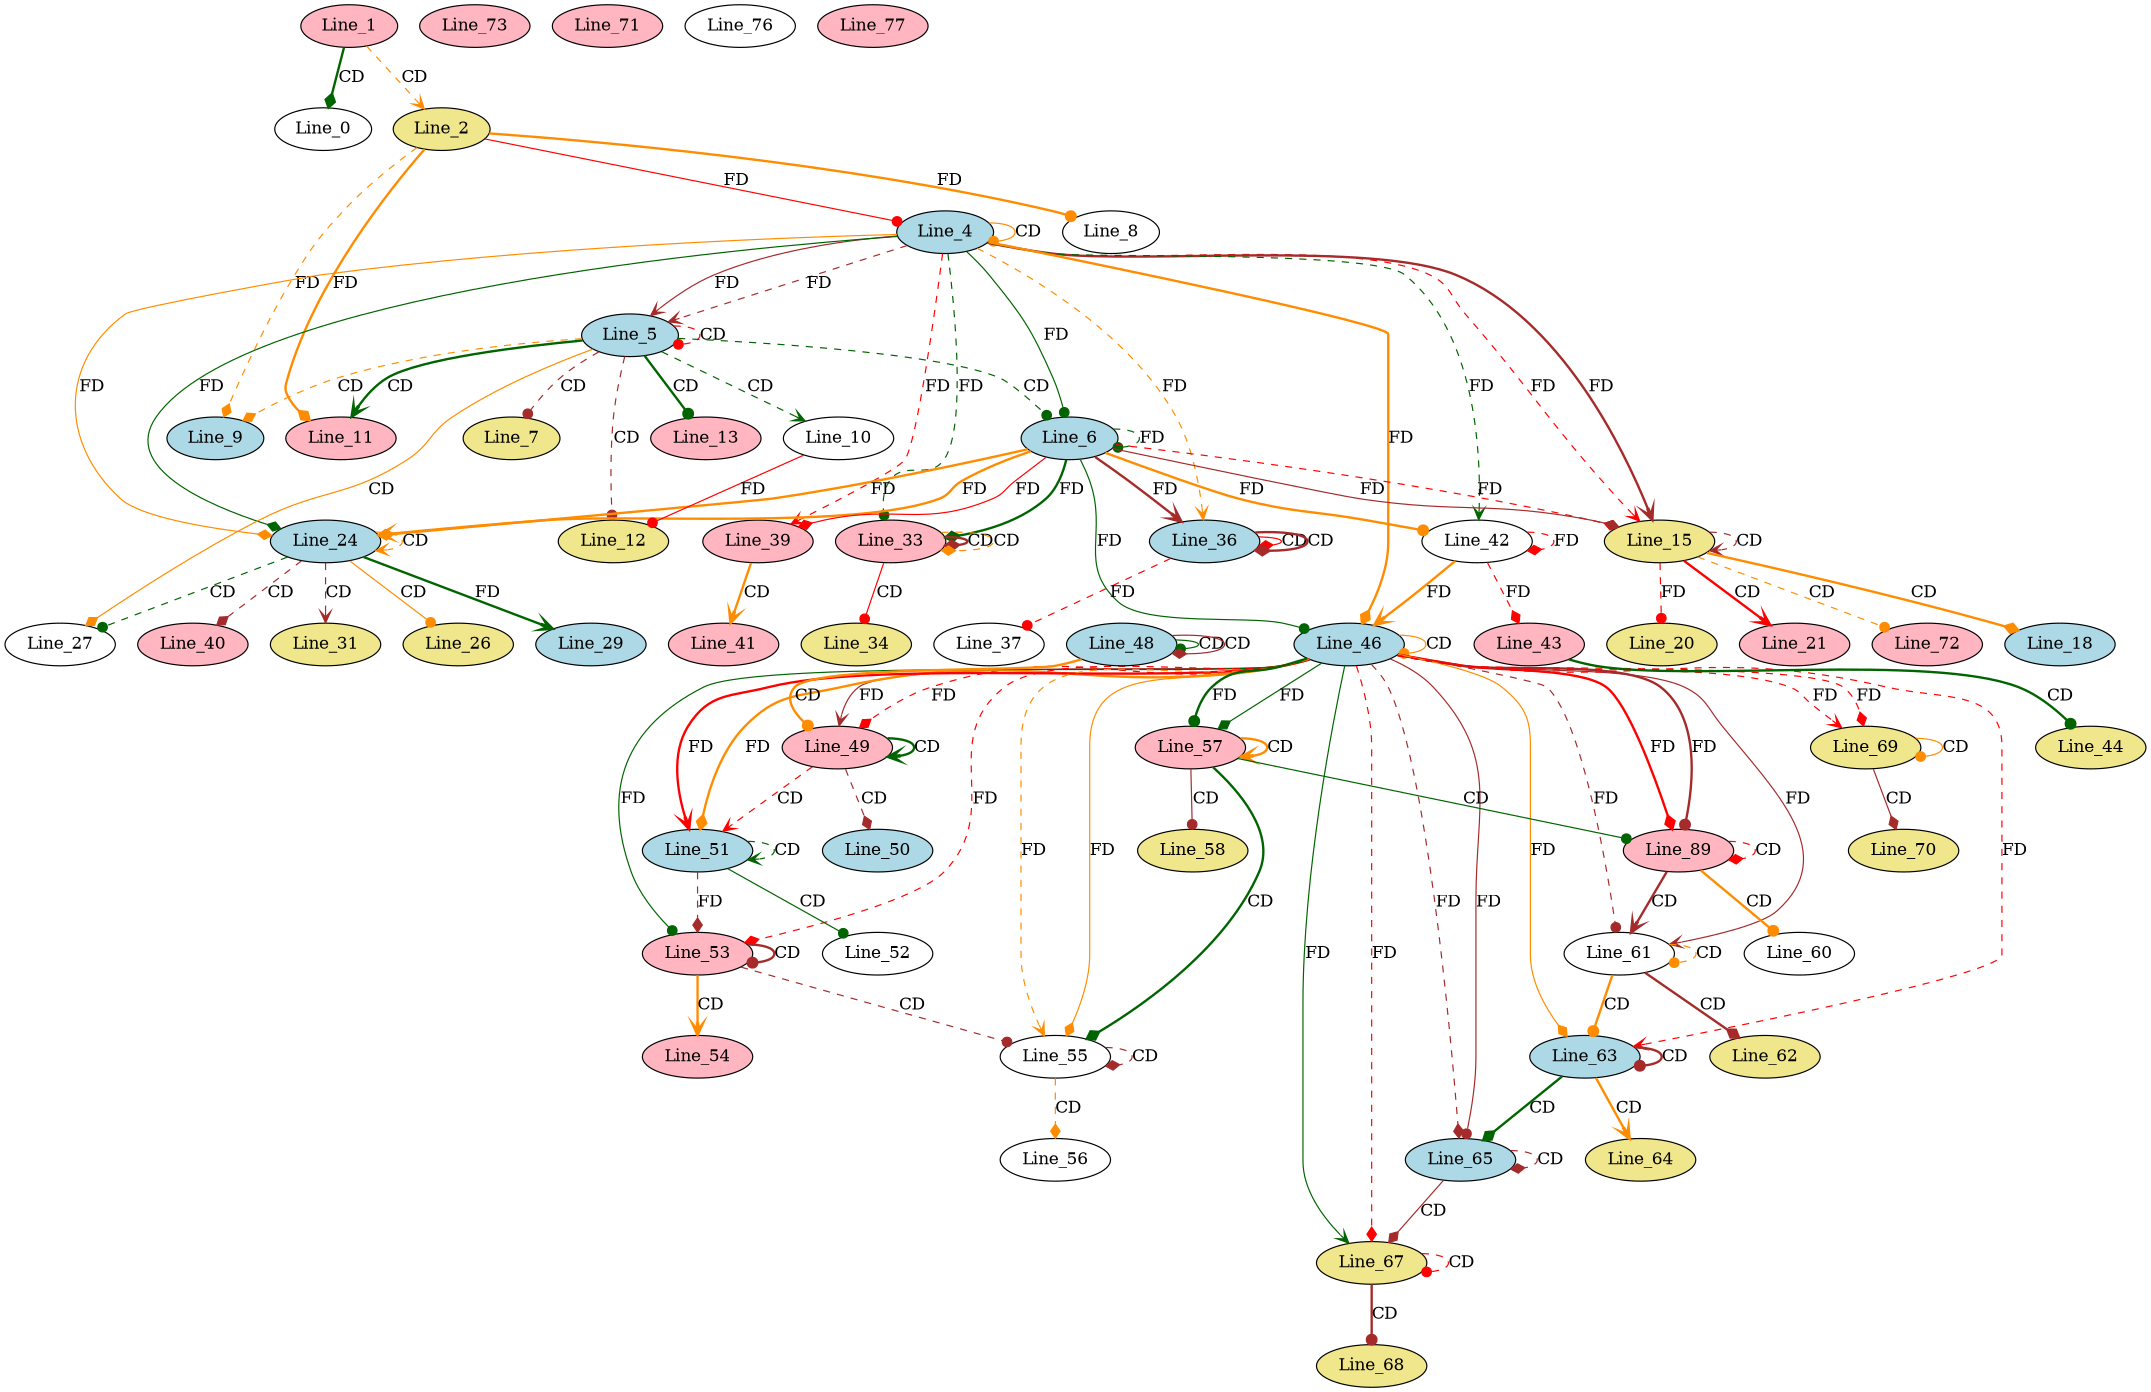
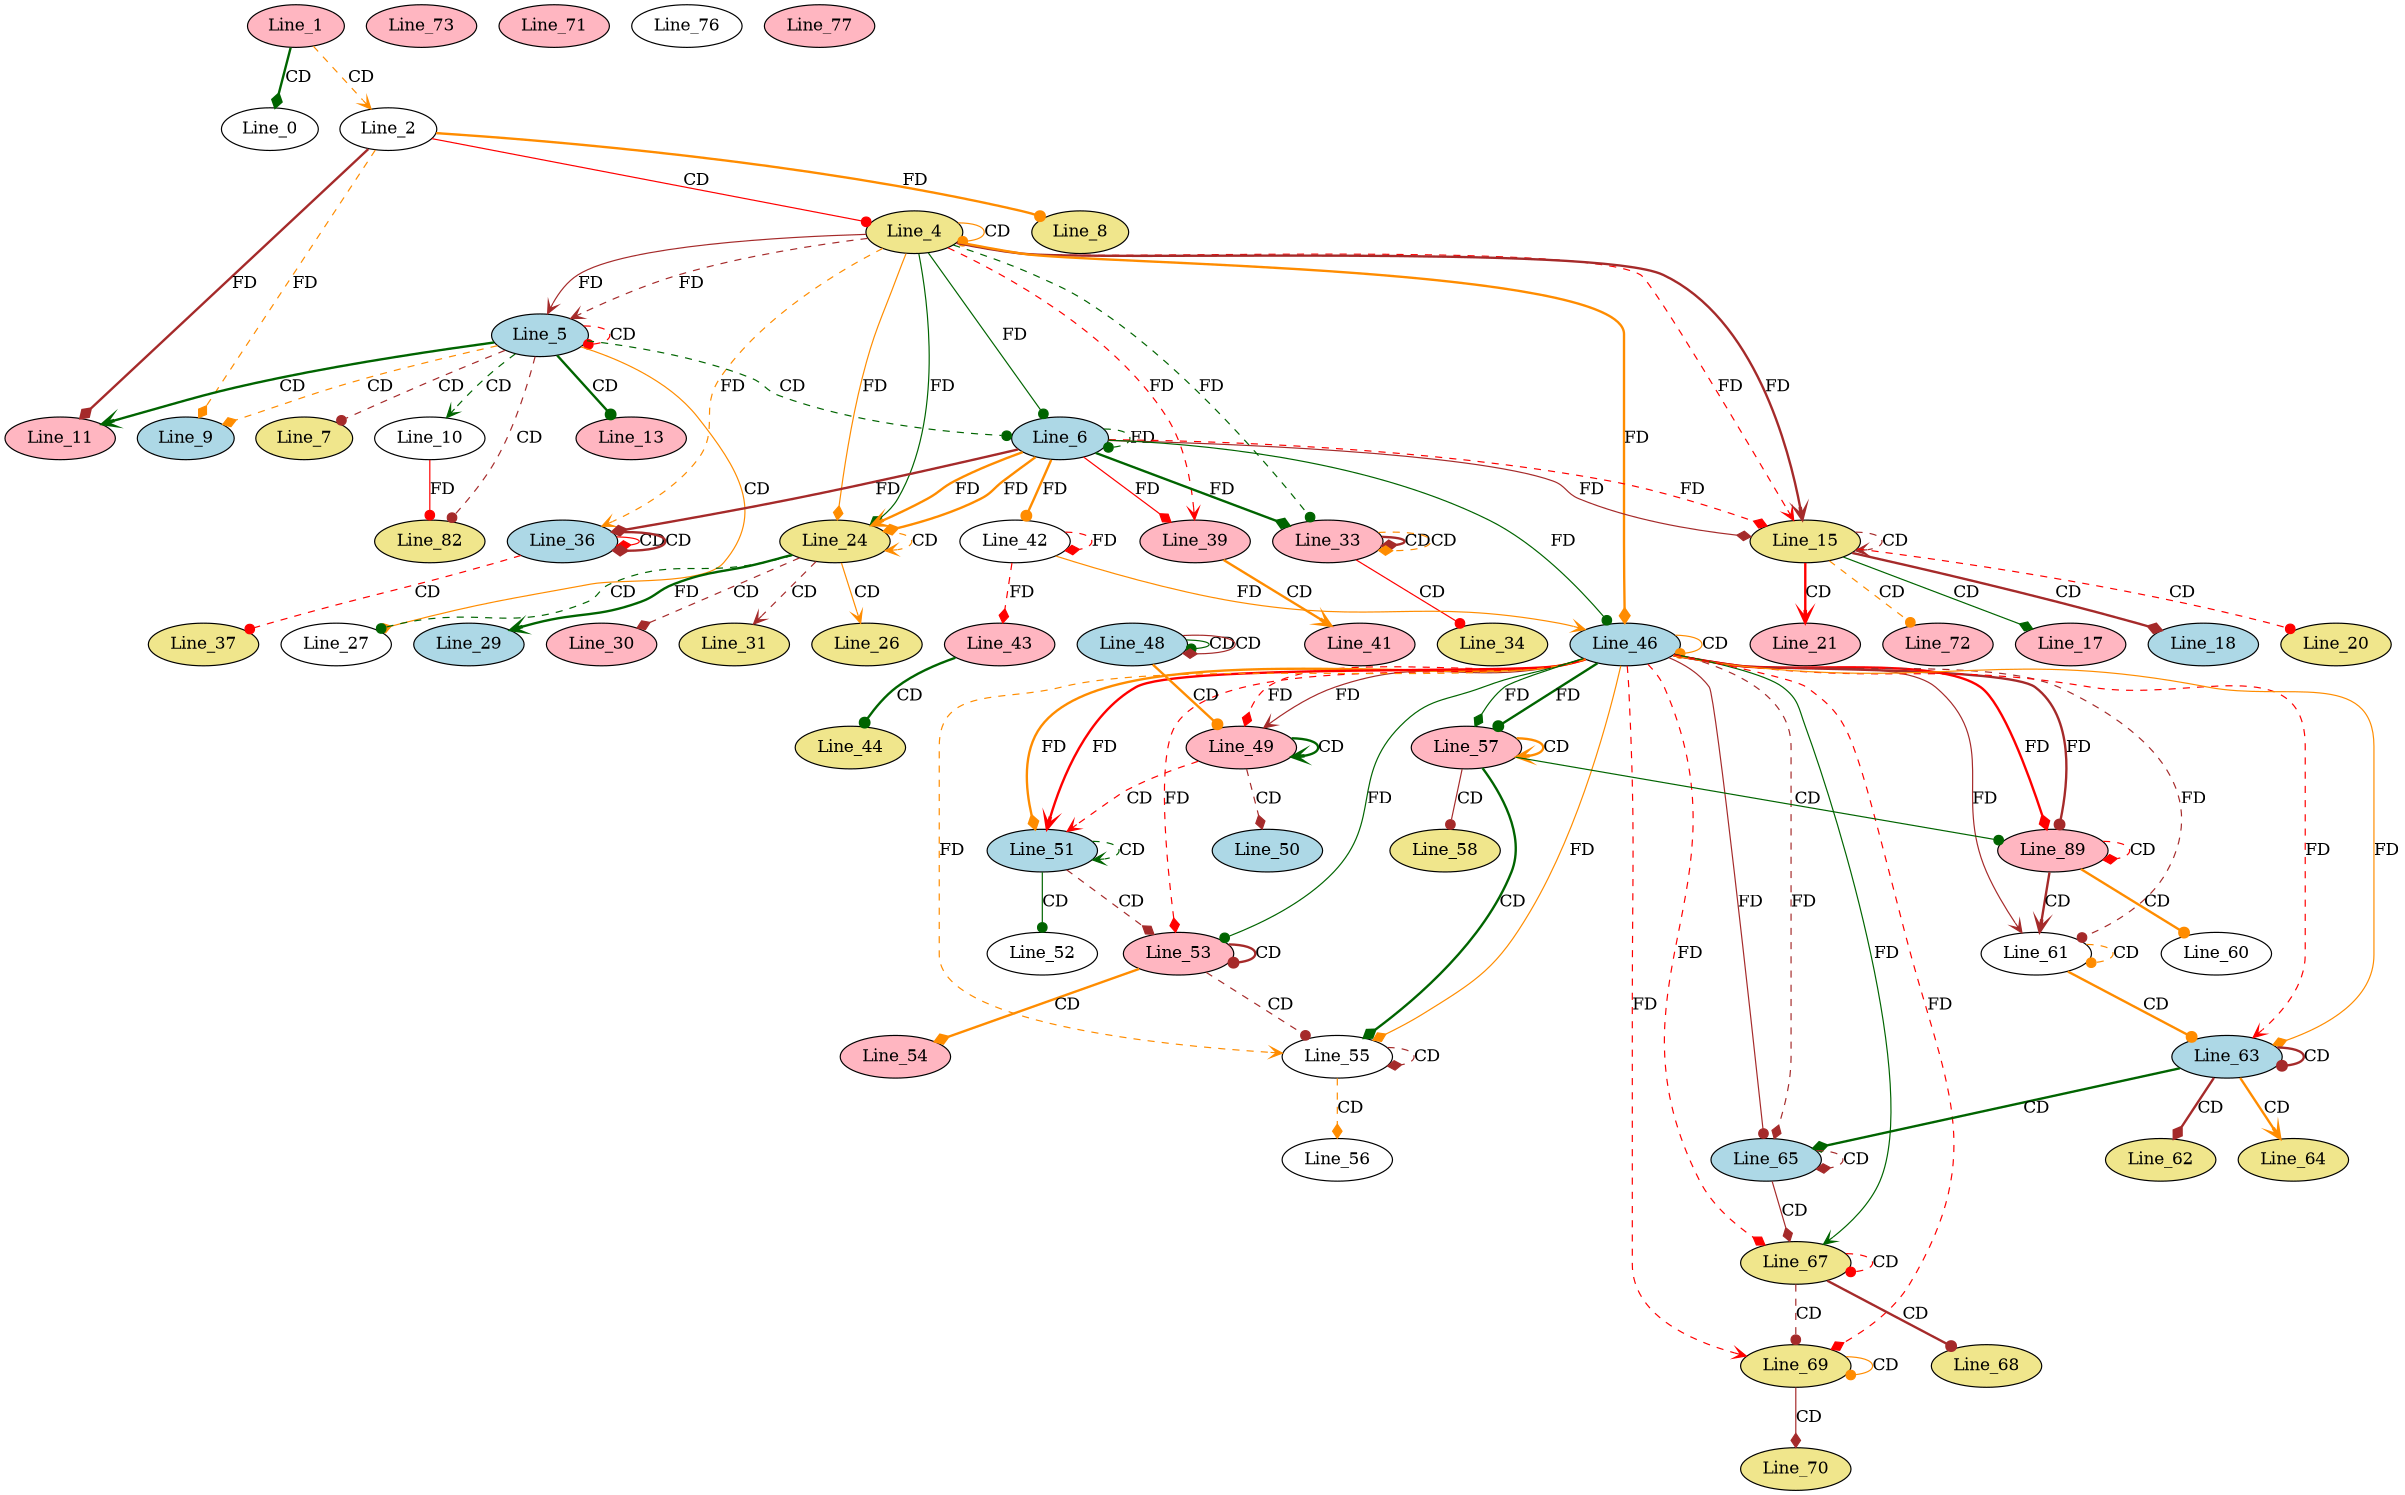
node "Line_2": fillcolor khaki -> white
edge "Line_2" -> "Line_4": label "FD" -> "CD"
node "Line_4": fillcolor lightblue -> khaki
node "Line_8": fillcolor white -> khaki
edge "Line_2" -> "Line_11": color darkorange -> brown
edge "Line_4" -> "Line_42": removed, label "FD"
edge "Line_6" -> "Line_36": arrowhead vee -> diamond
node "Line_24": fillcolor lightblue -> khaki
node "Line_12": label "Line_12" -> "Line_82"
edge "Line_15" -> "Line_18": color darkorange -> brown
edge "Line_24" -> "Line_26": arrowhead dot -> vee
edge "Line_42" -> "Line_46": style bold -> solid
edge "Line_36" -> "Line_37": label "FD" -> "CD"
edge "Line_15" -> "Line_20": label "FD" -> "CD"
node "Line_40": label "Line_40" -> "Line_30"
node "Line_37": fillcolor white -> khaki
node "Line_17": added
edge "Line_51" -> "Line_53": label "FD" -> "CD"
edge "Line_53" -> "Line_54": arrowhead vee -> diamond
edge "Line_61" -> "Line_62": now "Line_63" -> "Line_62"
edge "Line_67" -> "Line_69": added, label "CD"
